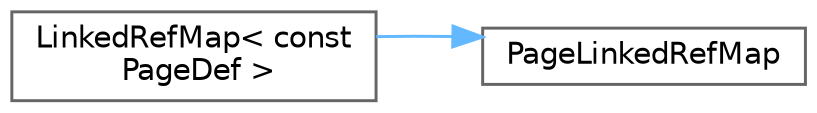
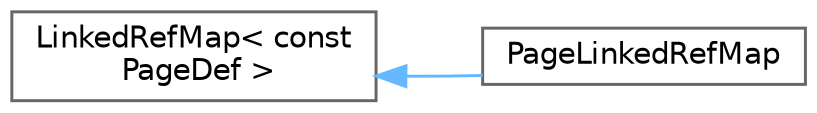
edge "LinkedRefMap< const PageDef >" -> "PageLinkedRefMap": reversed
